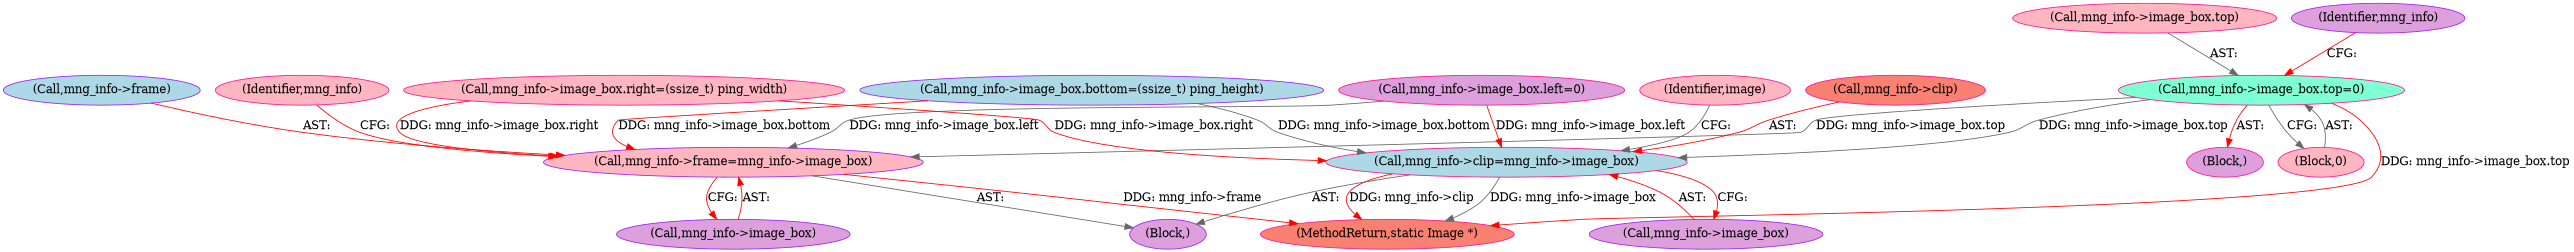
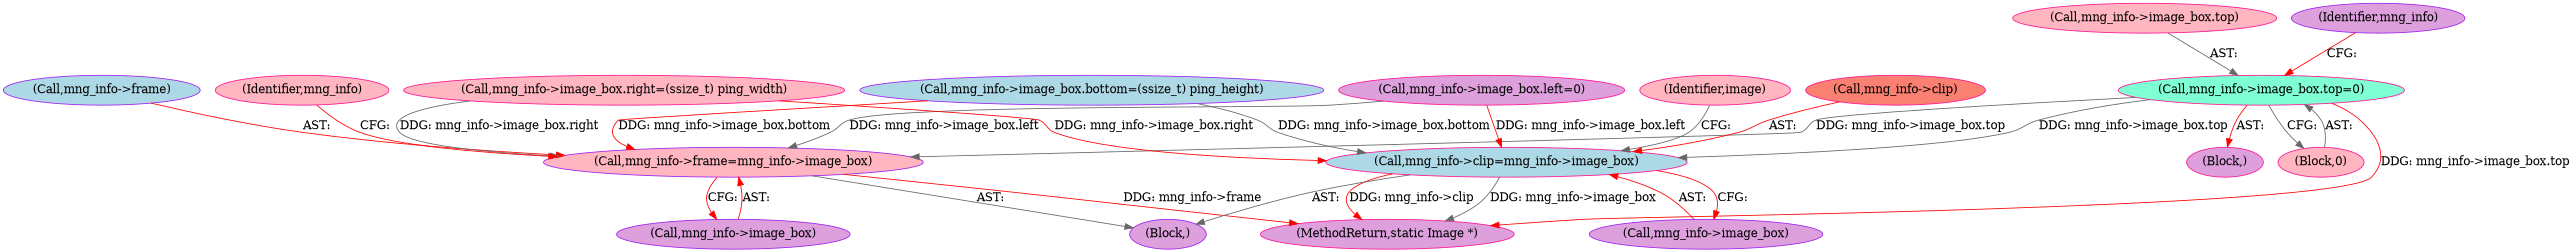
edge "(Call,mng_info->image_box.right=(ssize_t) ping_width)" -> "(Call,mng_info->frame=mng_info->image_box)": color red -> gray40
node "(MethodReturn,static Image *)": fillcolor salmon -> plum
